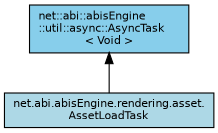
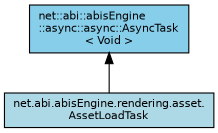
node "net::abi::abisEngine ::util::async::AsyncTask < Void >": label "net::abi::abisEngine ::util::async::AsyncTask < Void >" -> "net::abi::abisEngine ::async::async::AsyncTask < Void >"
